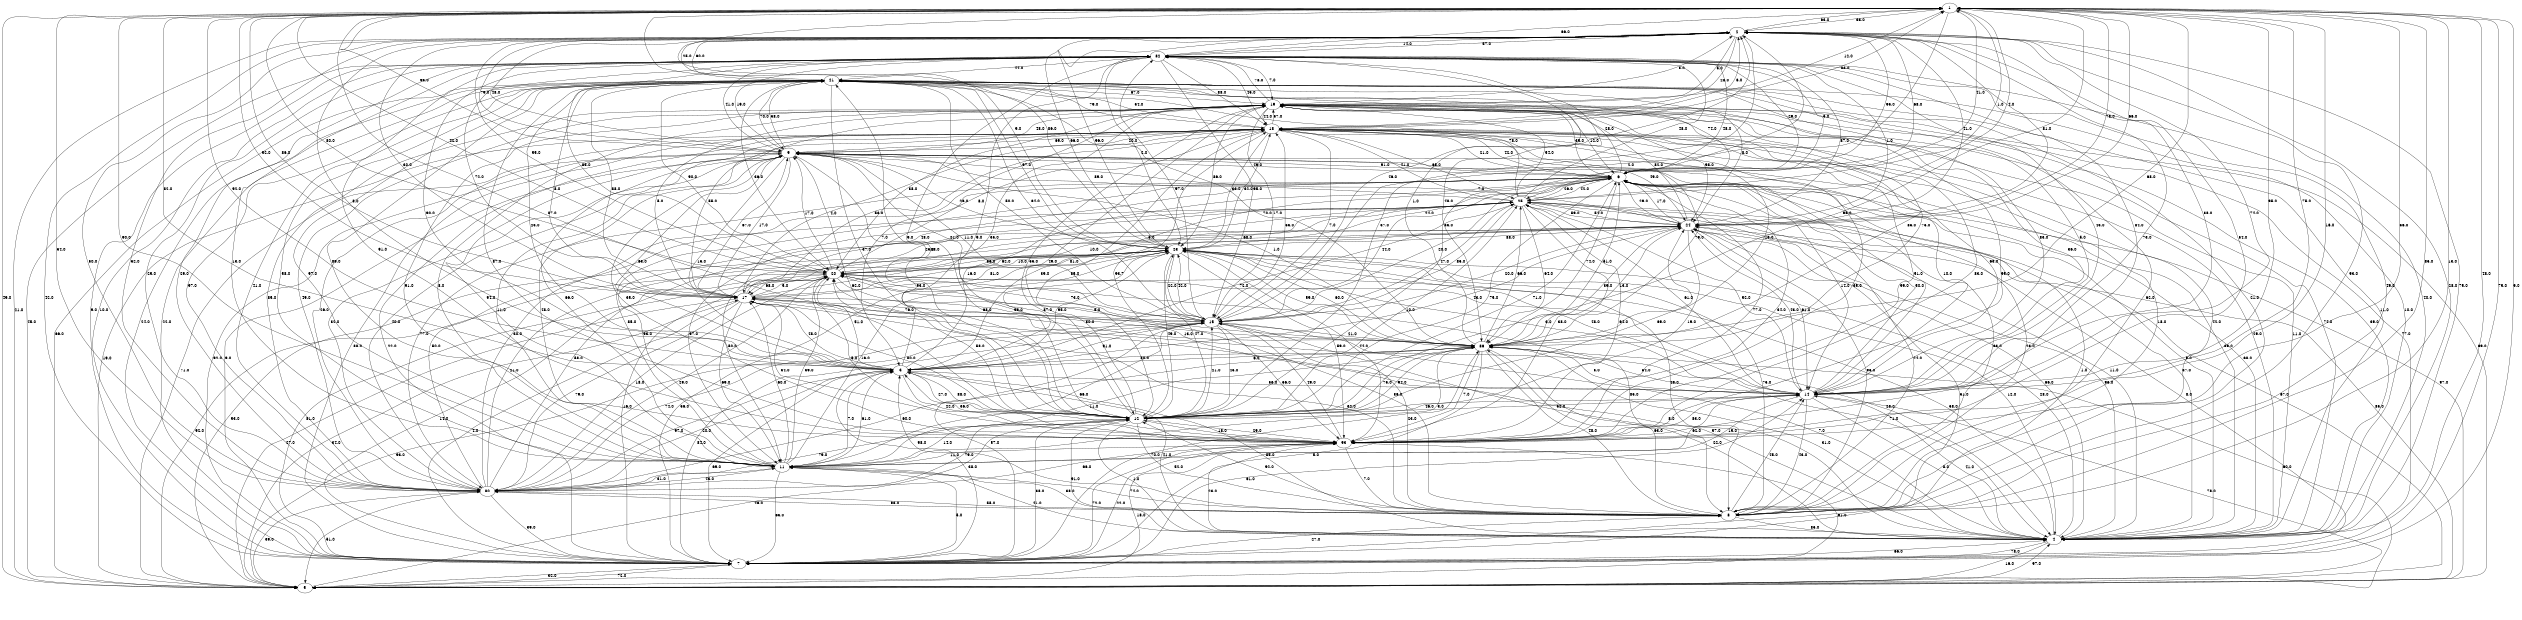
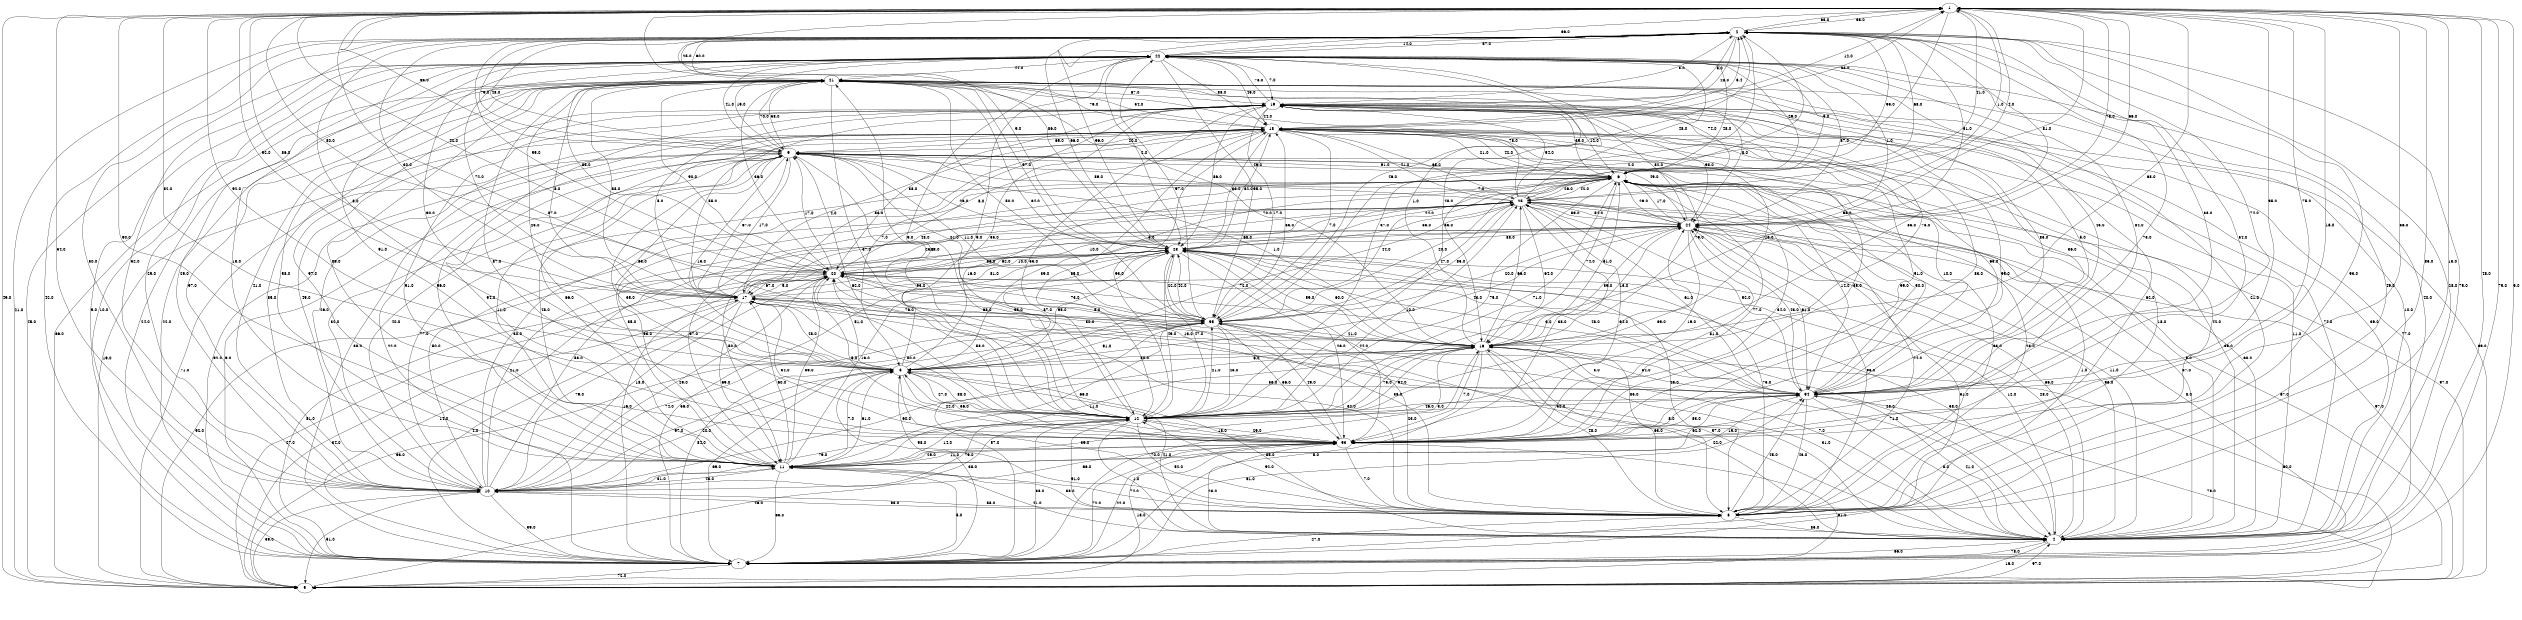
node "82": label "82" -> "22"
edge "18" -> "2": label "6.0" -> "6.4"
edge "6" -> "21": removed, label "28.0"
edge "21" -> "4": removed, label "11.0"
edge "18" -> "19": removed, label "57.0"
edge "19" -> "9": removed, label "48.0"
edge "24" -> "2": label "41.0" -> "31.0"
edge "4" -> "18": removed, label "29.0"
edge "24" -> "17": now "24" -> "93"
edge "12" -> "19": removed, label "49.0"
edge "12" -> "18": label "93.7" -> "93.0"
edge "23" -> "5": now "23" -> "25"
edge "11" -> "19": label "8.0" -> "96.0"
edge "20" -> "17": label "68.0" -> "67.0"
node "15": label "15" -> "95"
edge "23" -> "93": label "59.0" -> "26.0"
node "86": label "86" -> "16"
node "14": label "14" -> "94"
edge "5" -> "24": label "85.0" -> "97.0"
edge "93" -> "11": added, label "29.0"
node "80": label "80" -> "10"
edge "3" -> "8": added, label "39.0"
edge "5" -> "7": removed, label "32.0"
